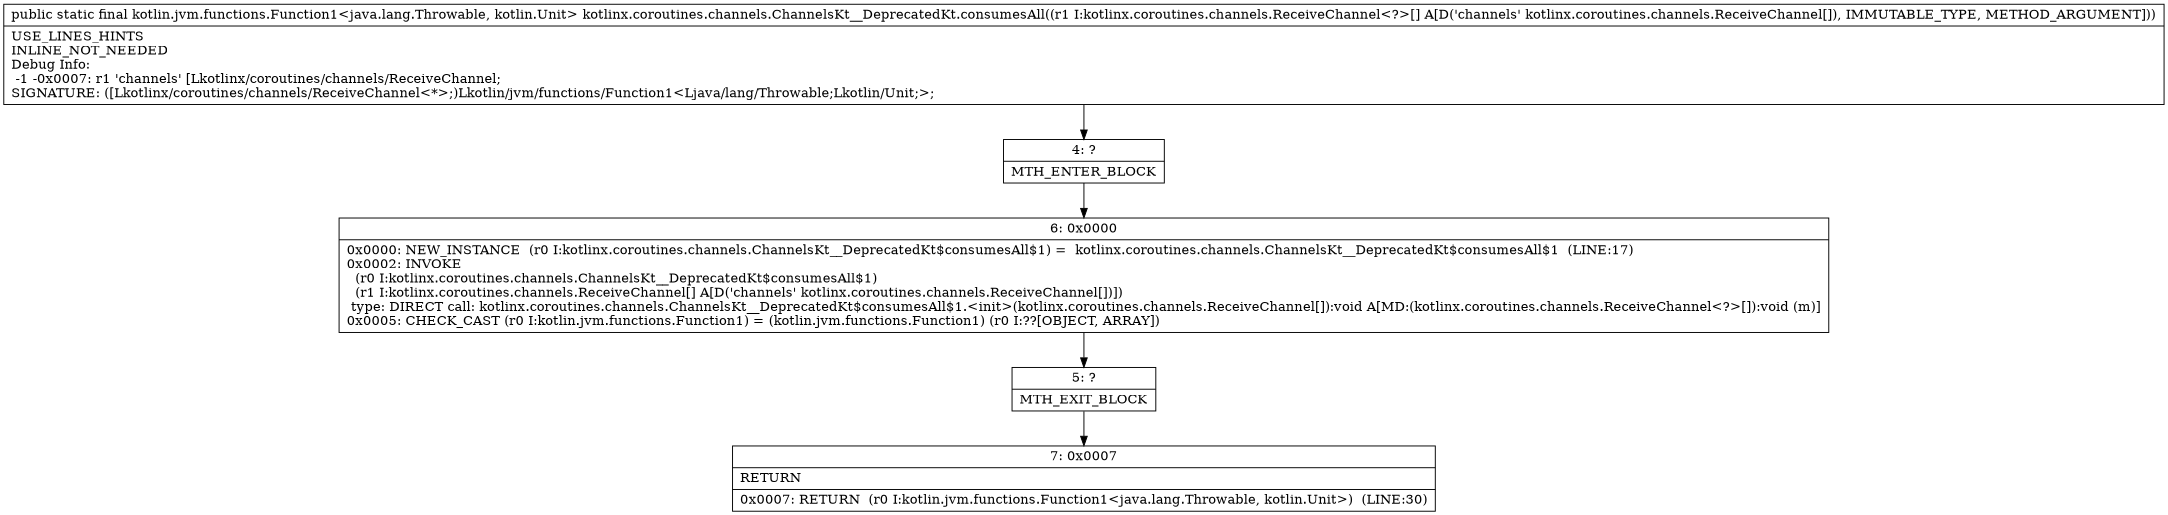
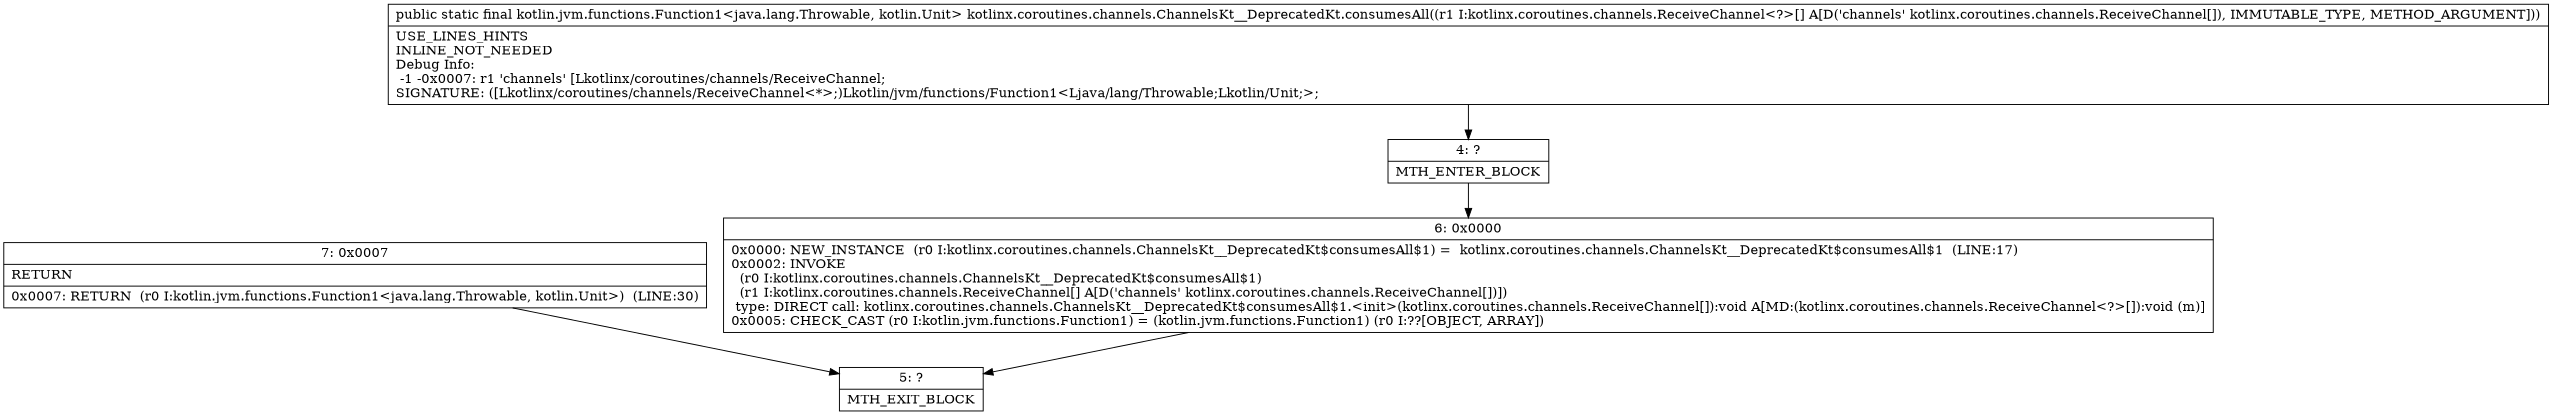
edge "5: ?" -> "7: 0x0007": reversed
